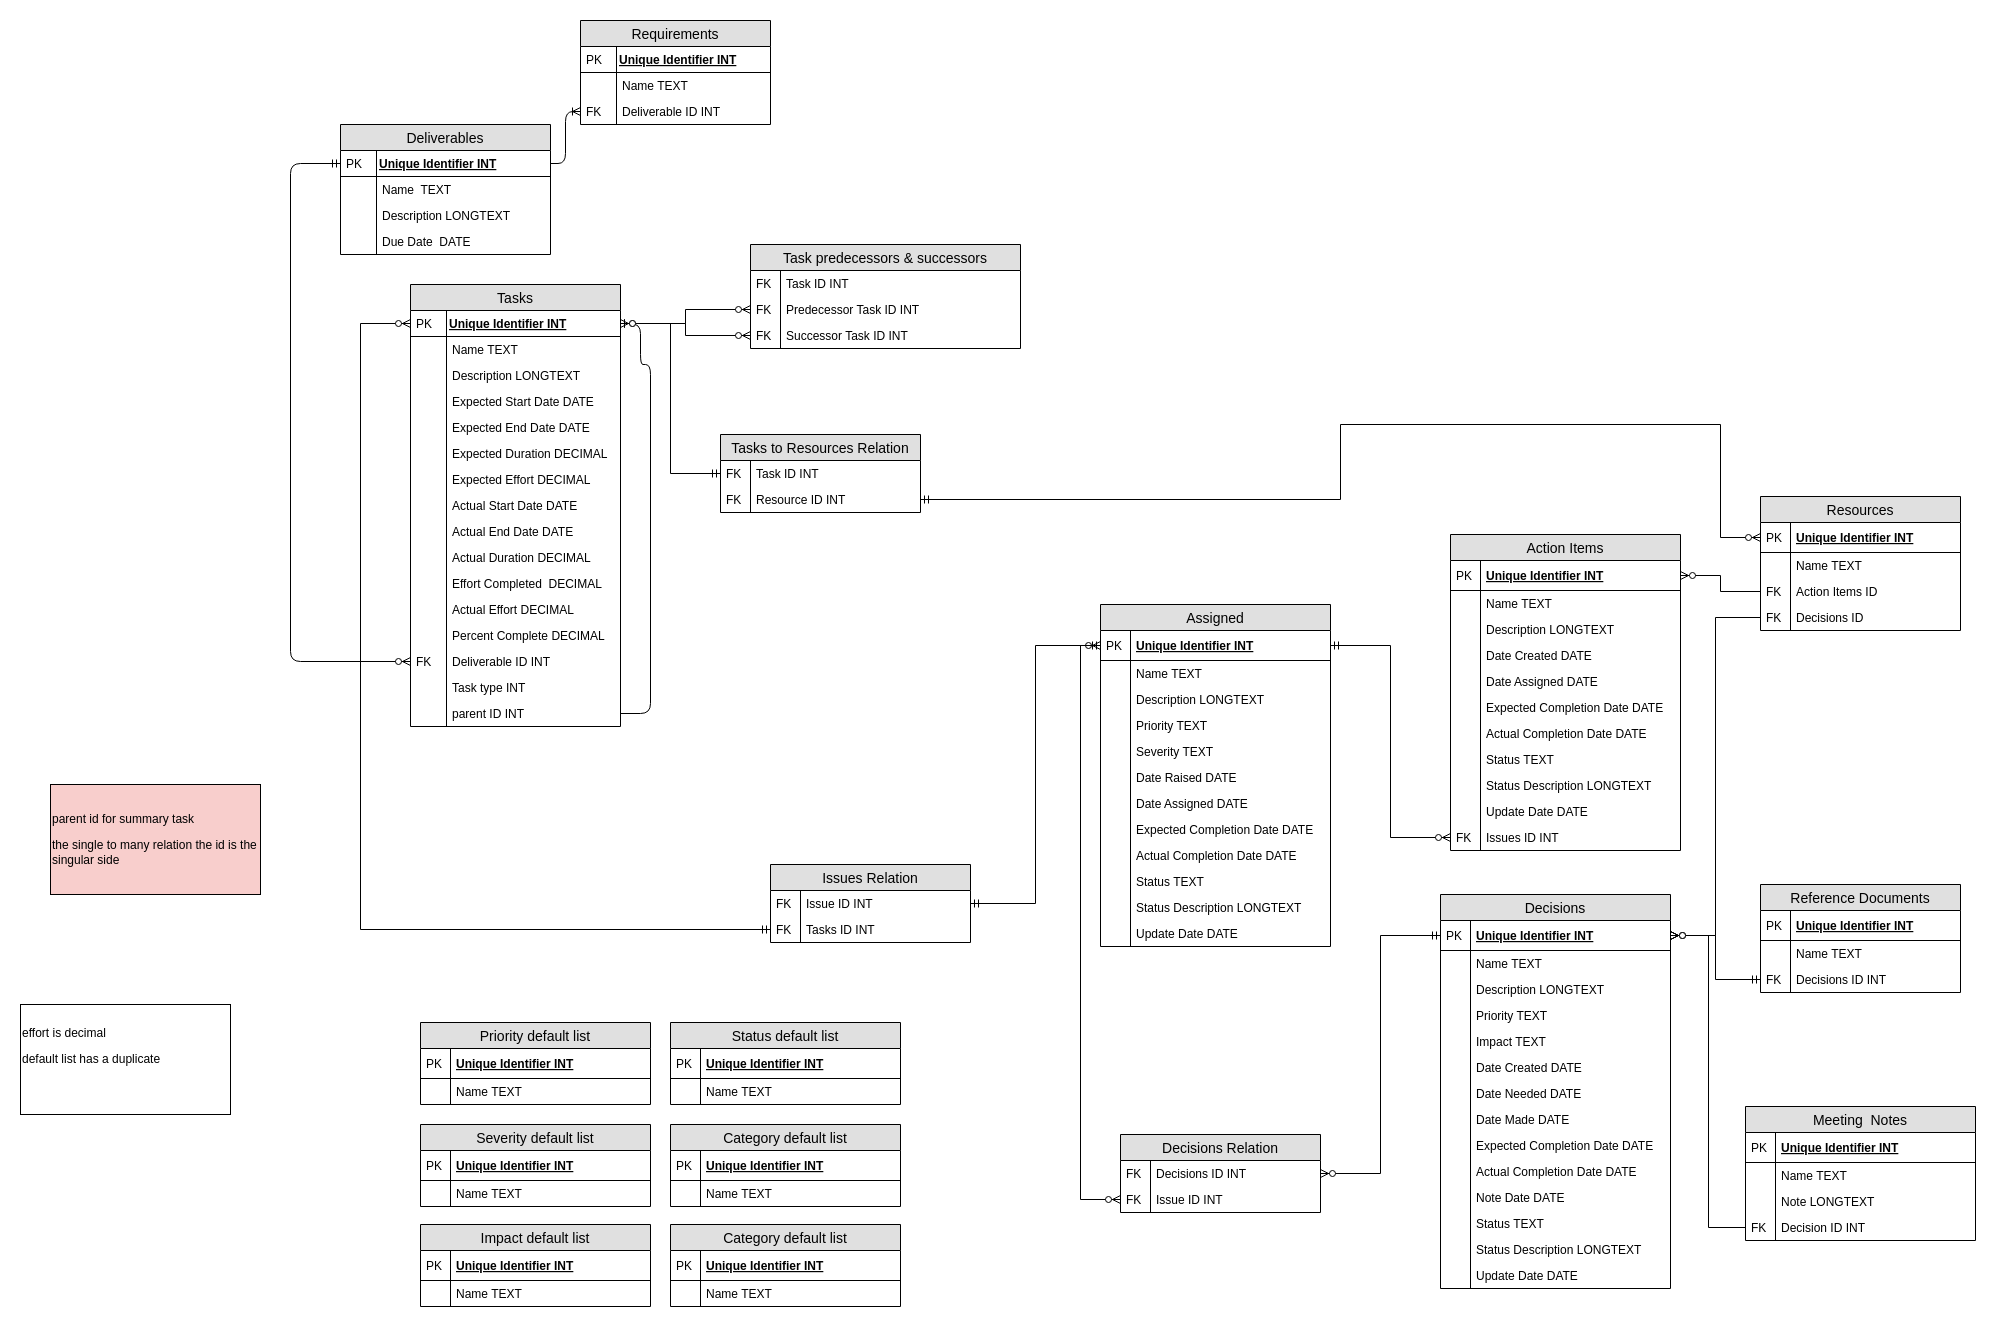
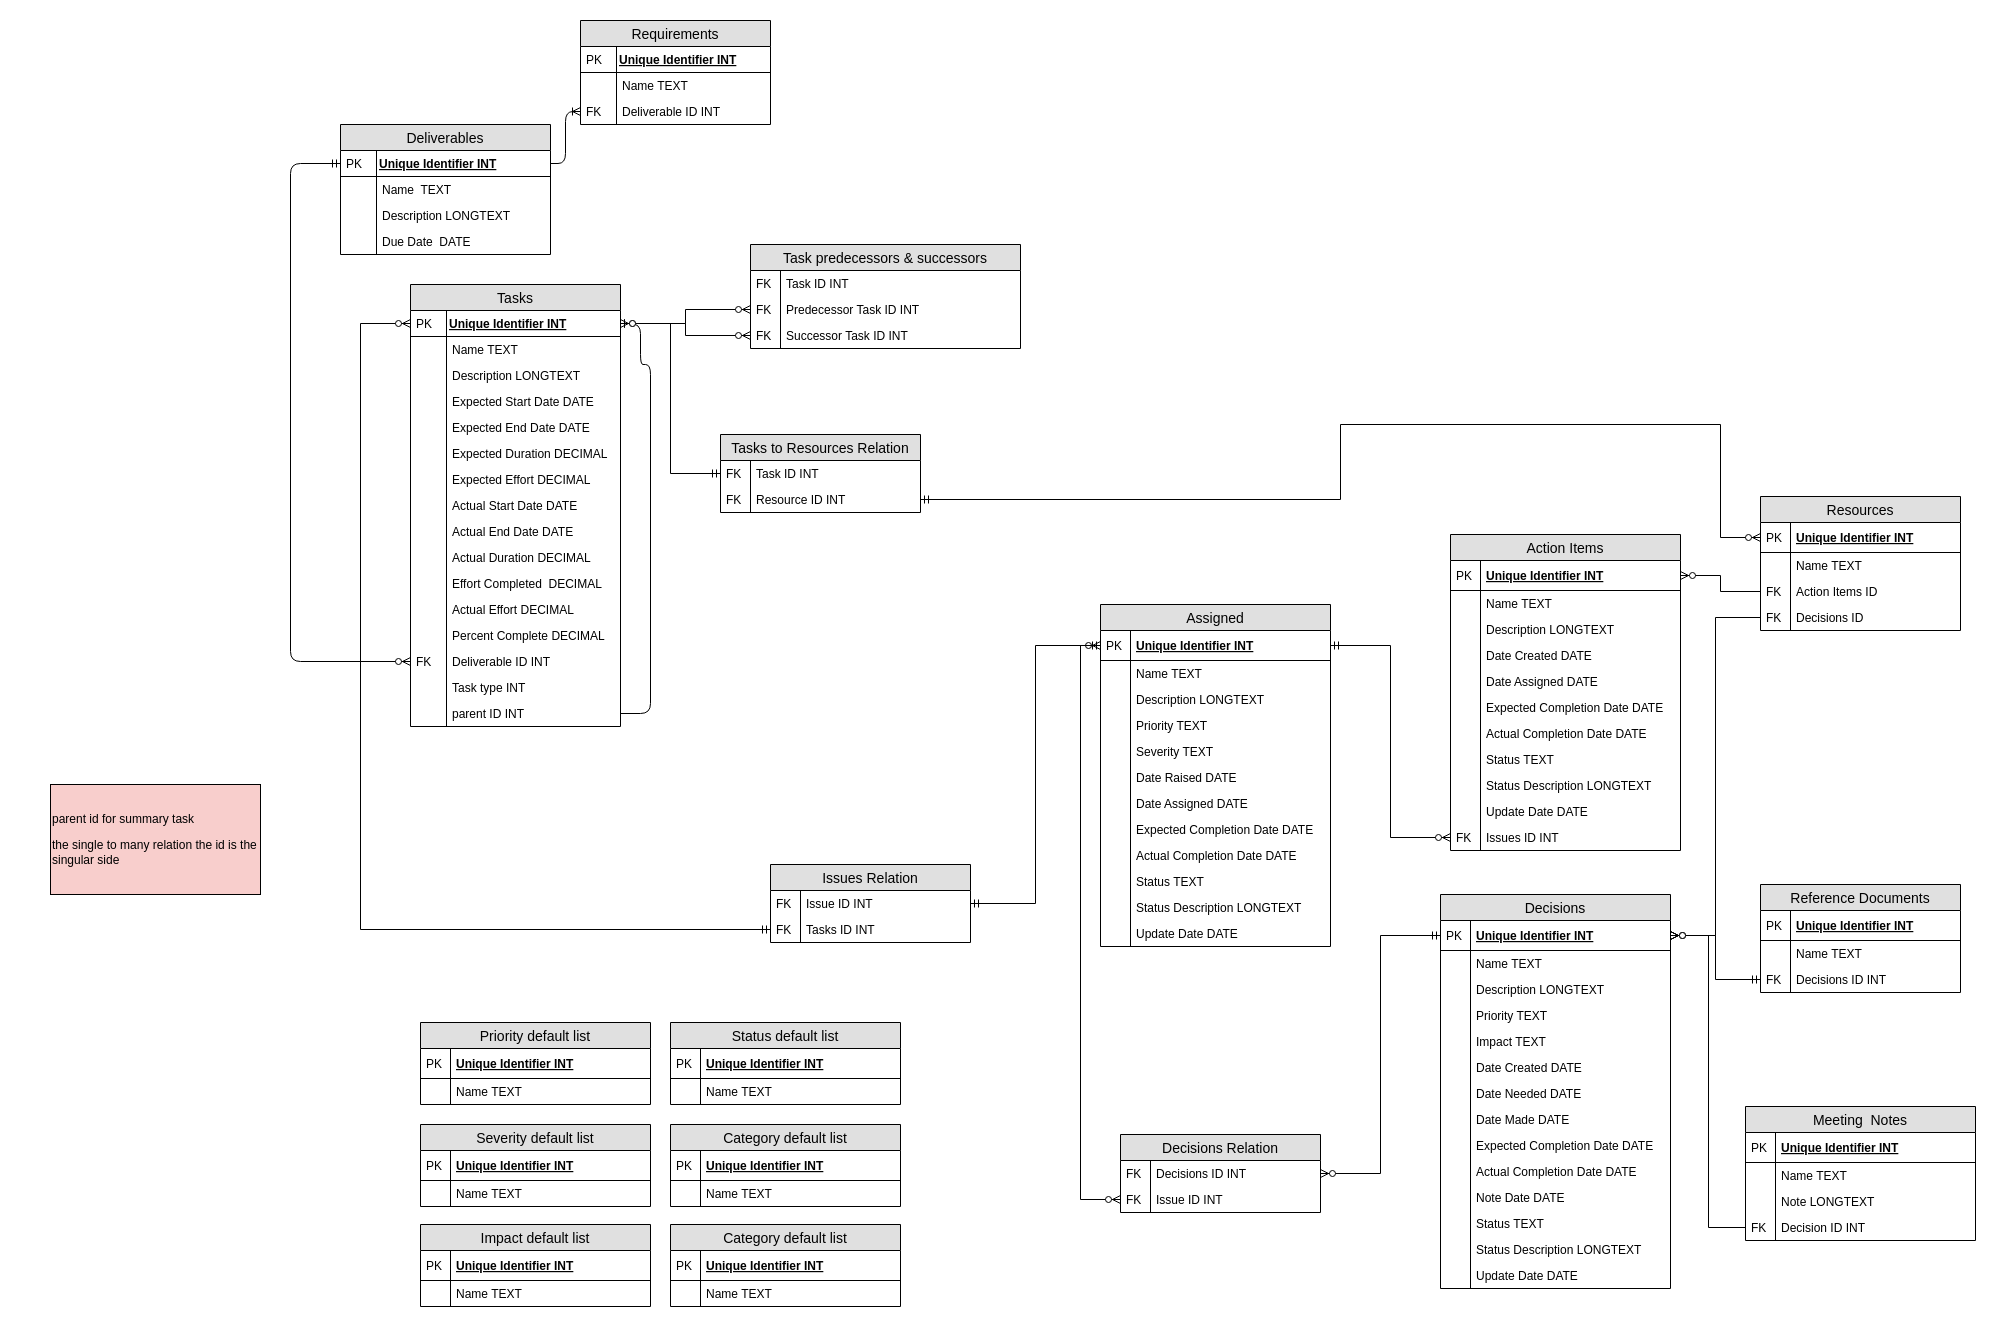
node "effort is decimal default list has a duplicate": removed
